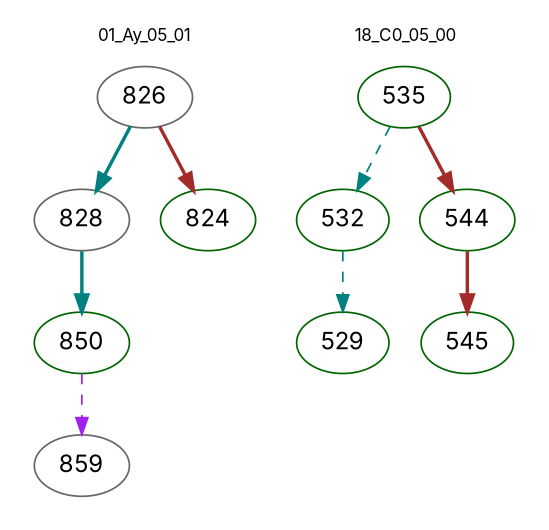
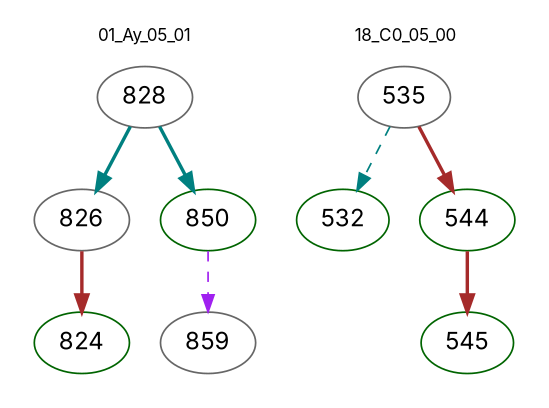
node "535": color darkgreen -> gray40
edge "826" -> "828": reversed
node "529": removed
